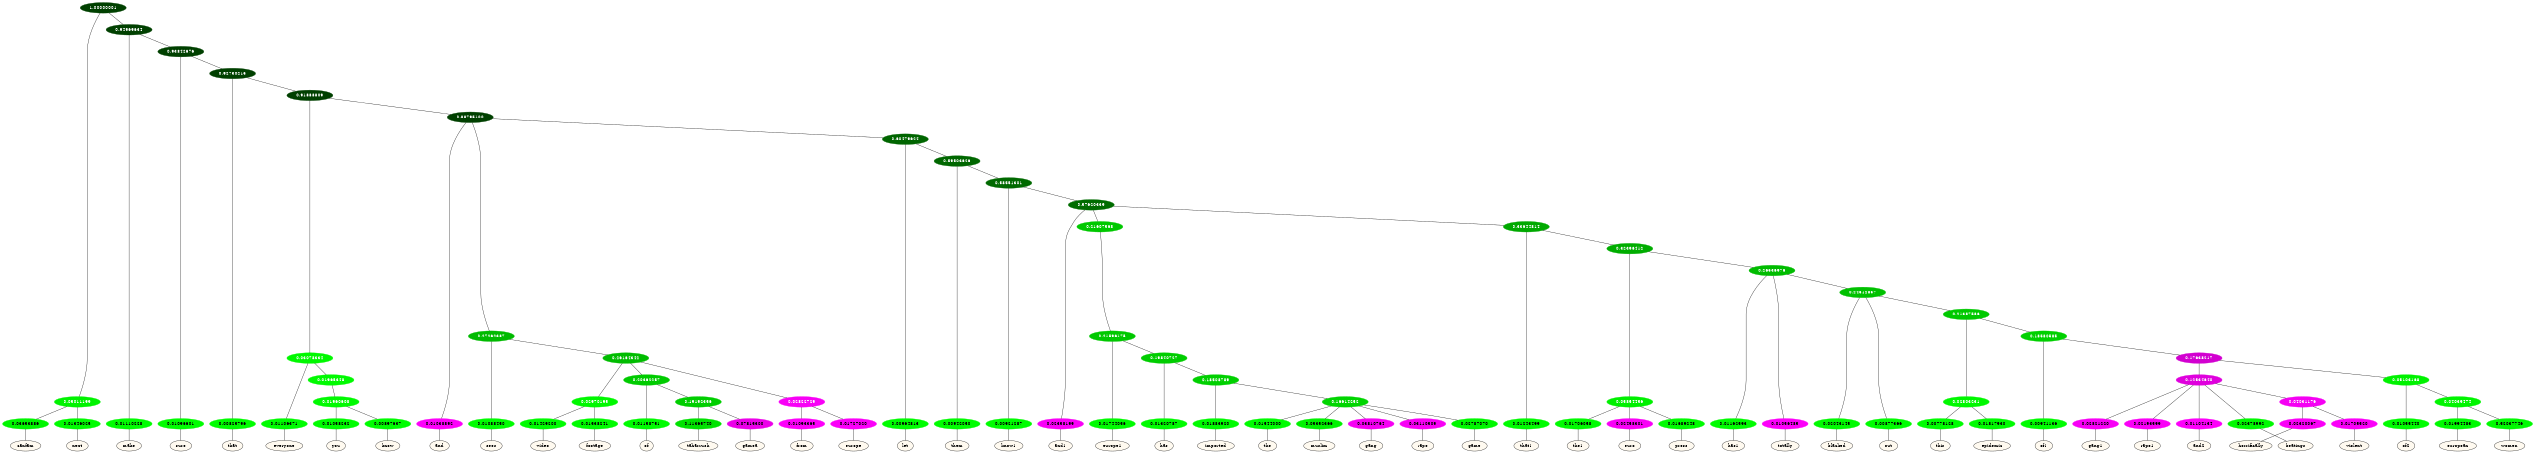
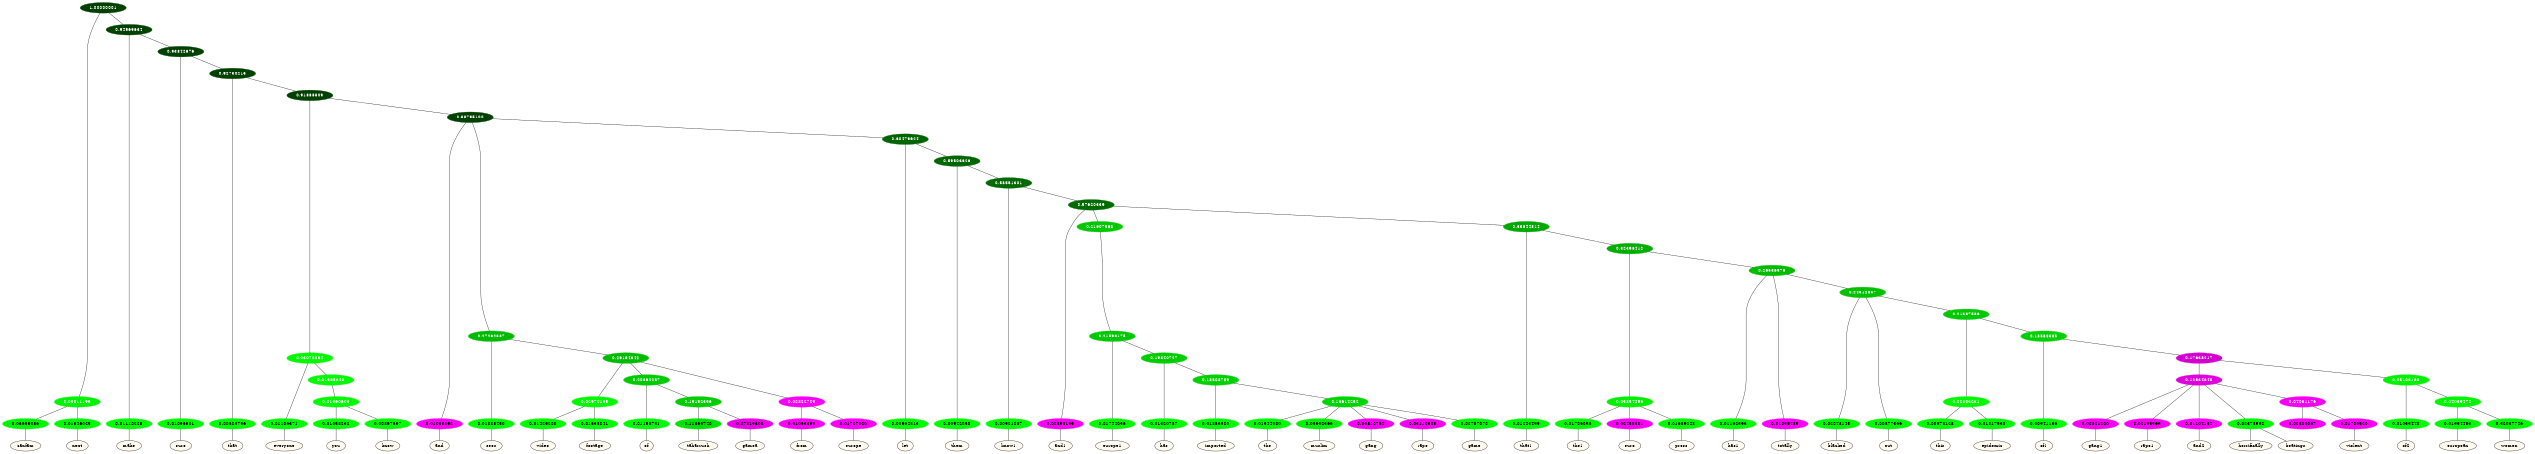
node "0.00778128": label "0.00778128" -> "0.00978128"
edge "0.02320067" -- "horrifically": now "0.02378992" -- "horrifically"
